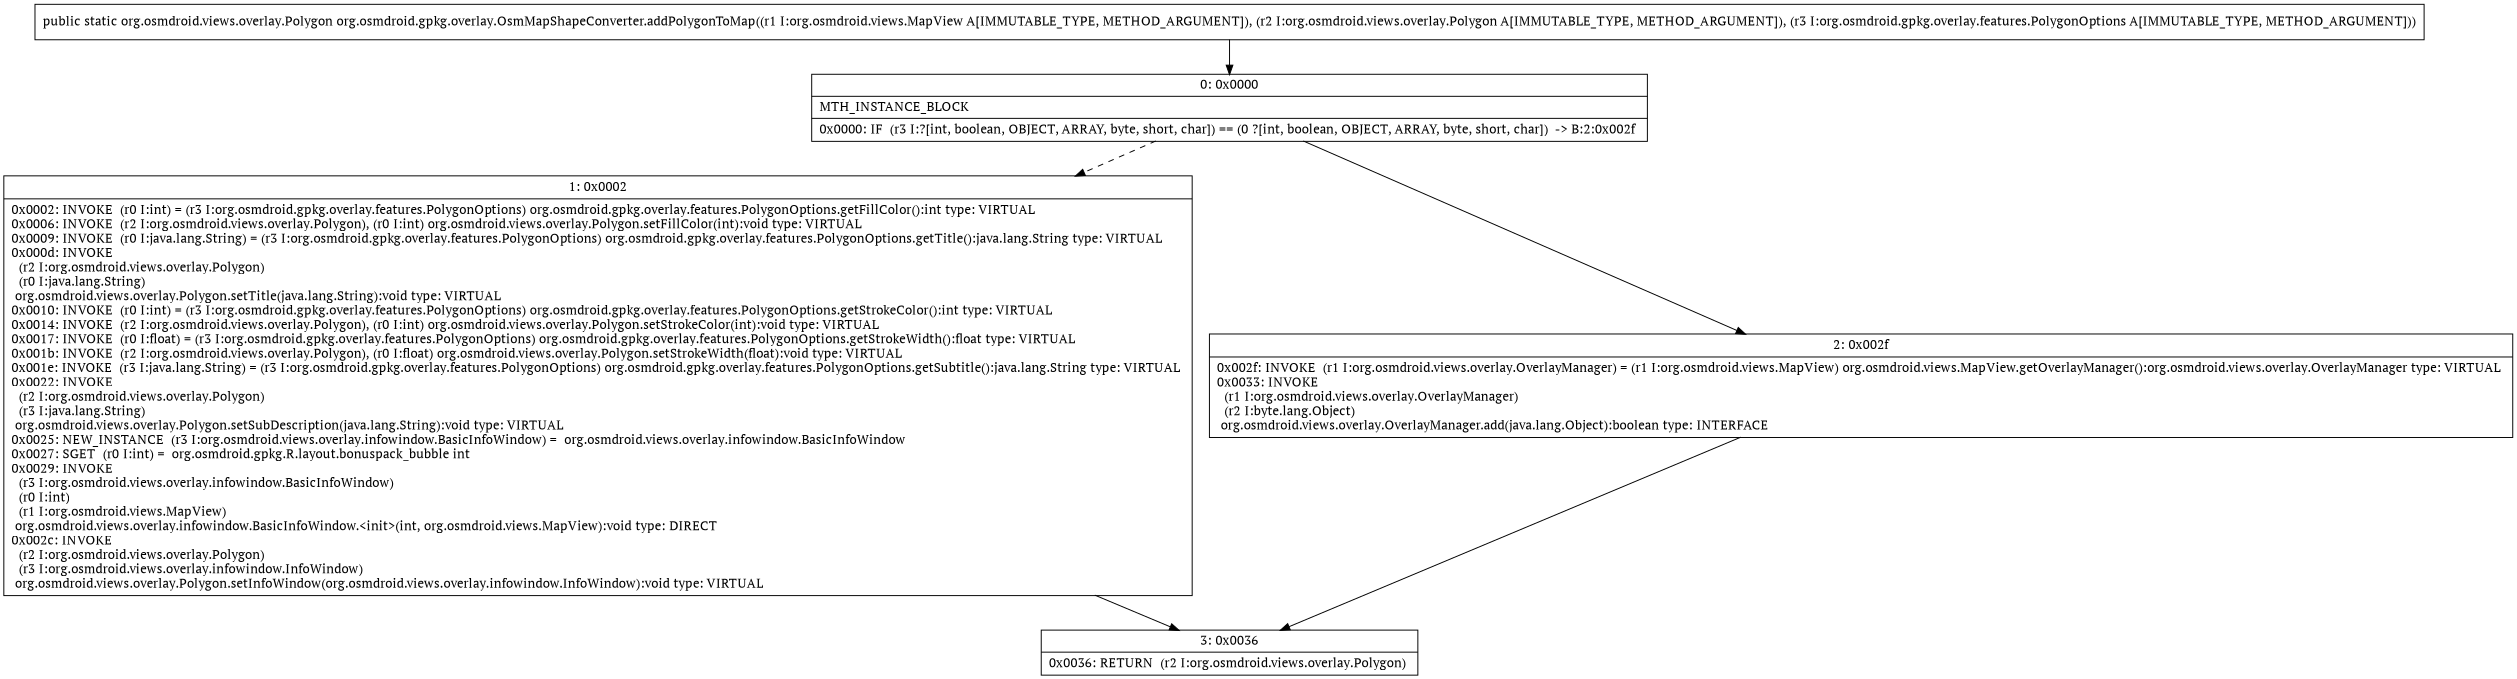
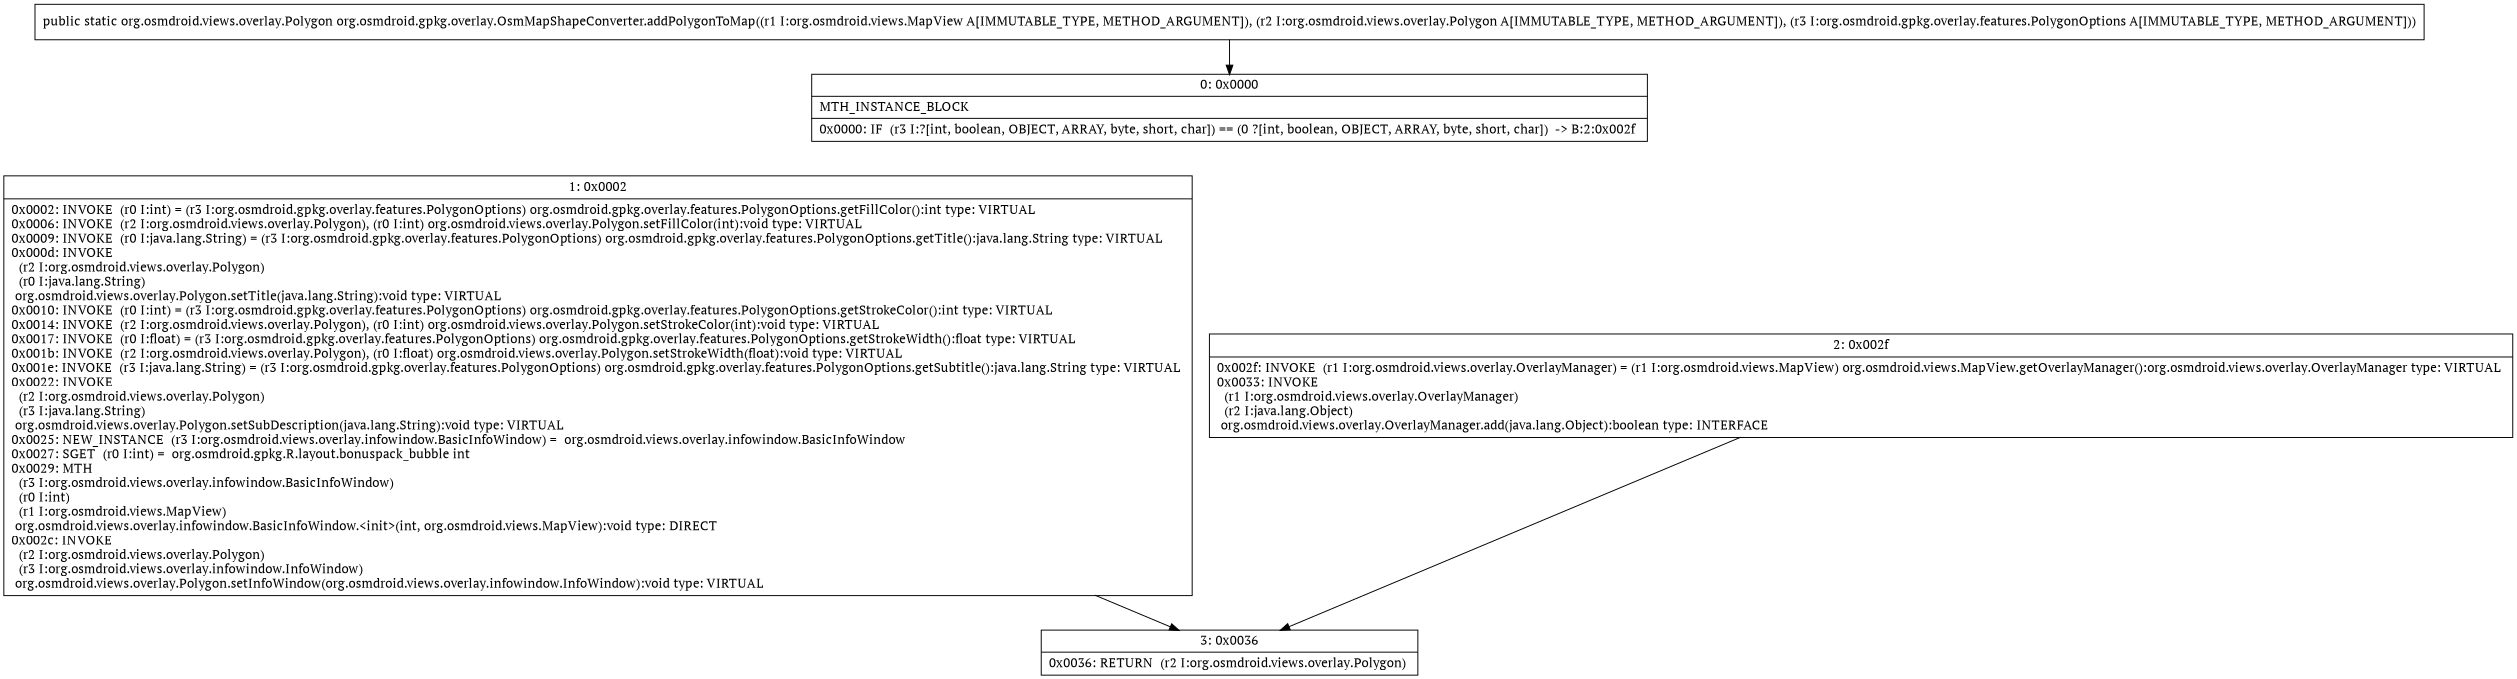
edge "0: 0x0000" -> "1: 0x0002": removed
edge "0: 0x0000" -> "2: 0x002f": removed
node "2: 0x002f": text "(r2 I:byte.lang.Object)" -> "(r2 I:java.lang.Object)"
node "1: 0x0002": text "0x0029: INVOKE" -> "0x0029: MTH"
